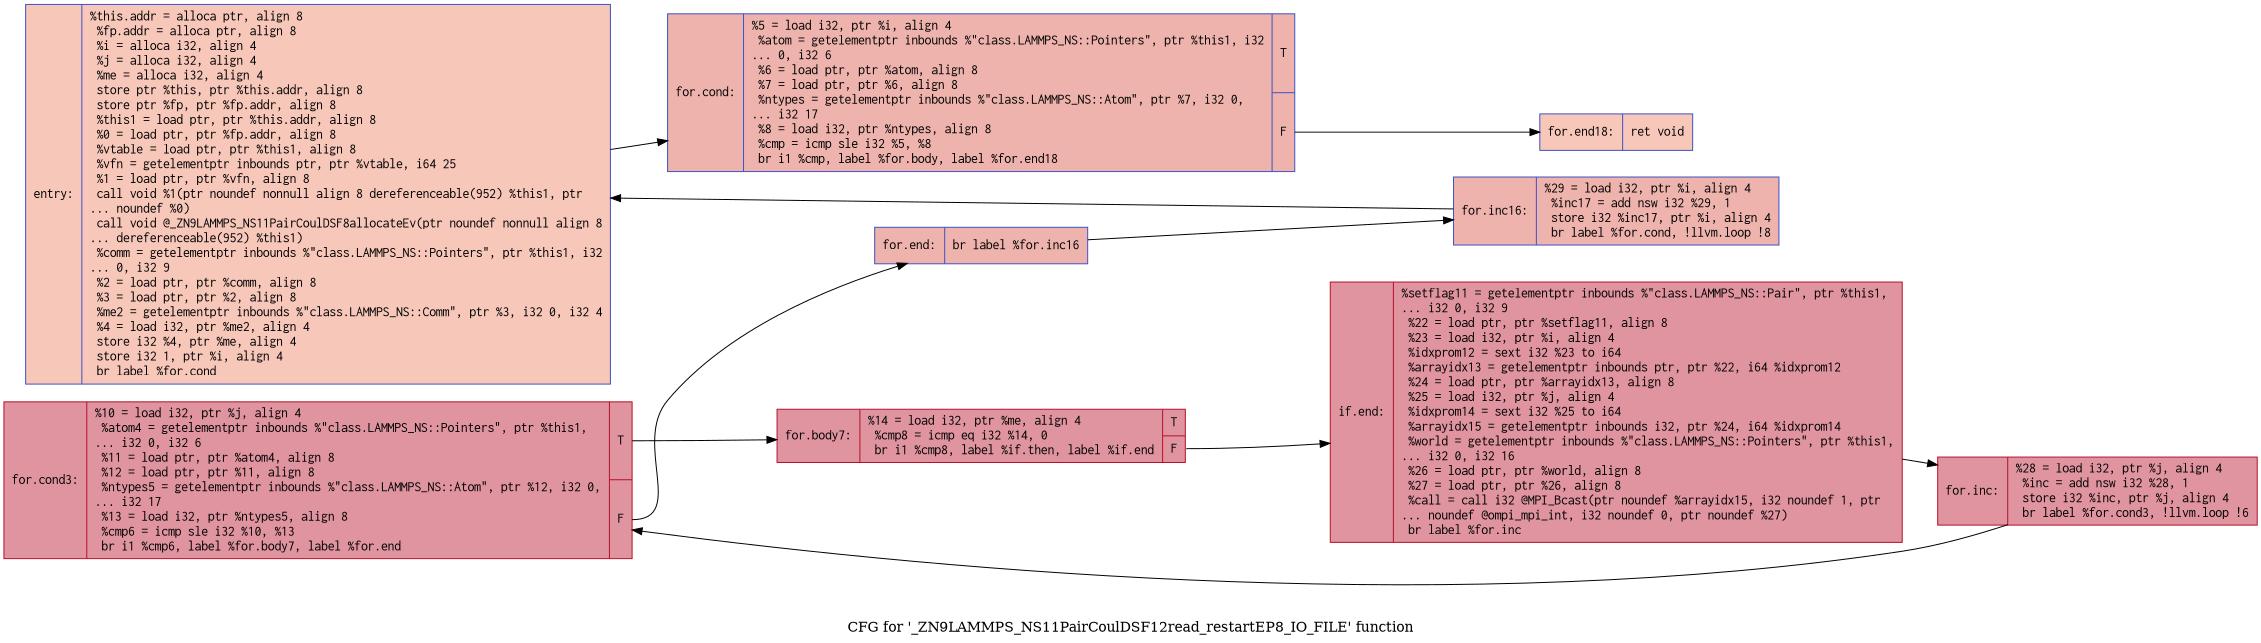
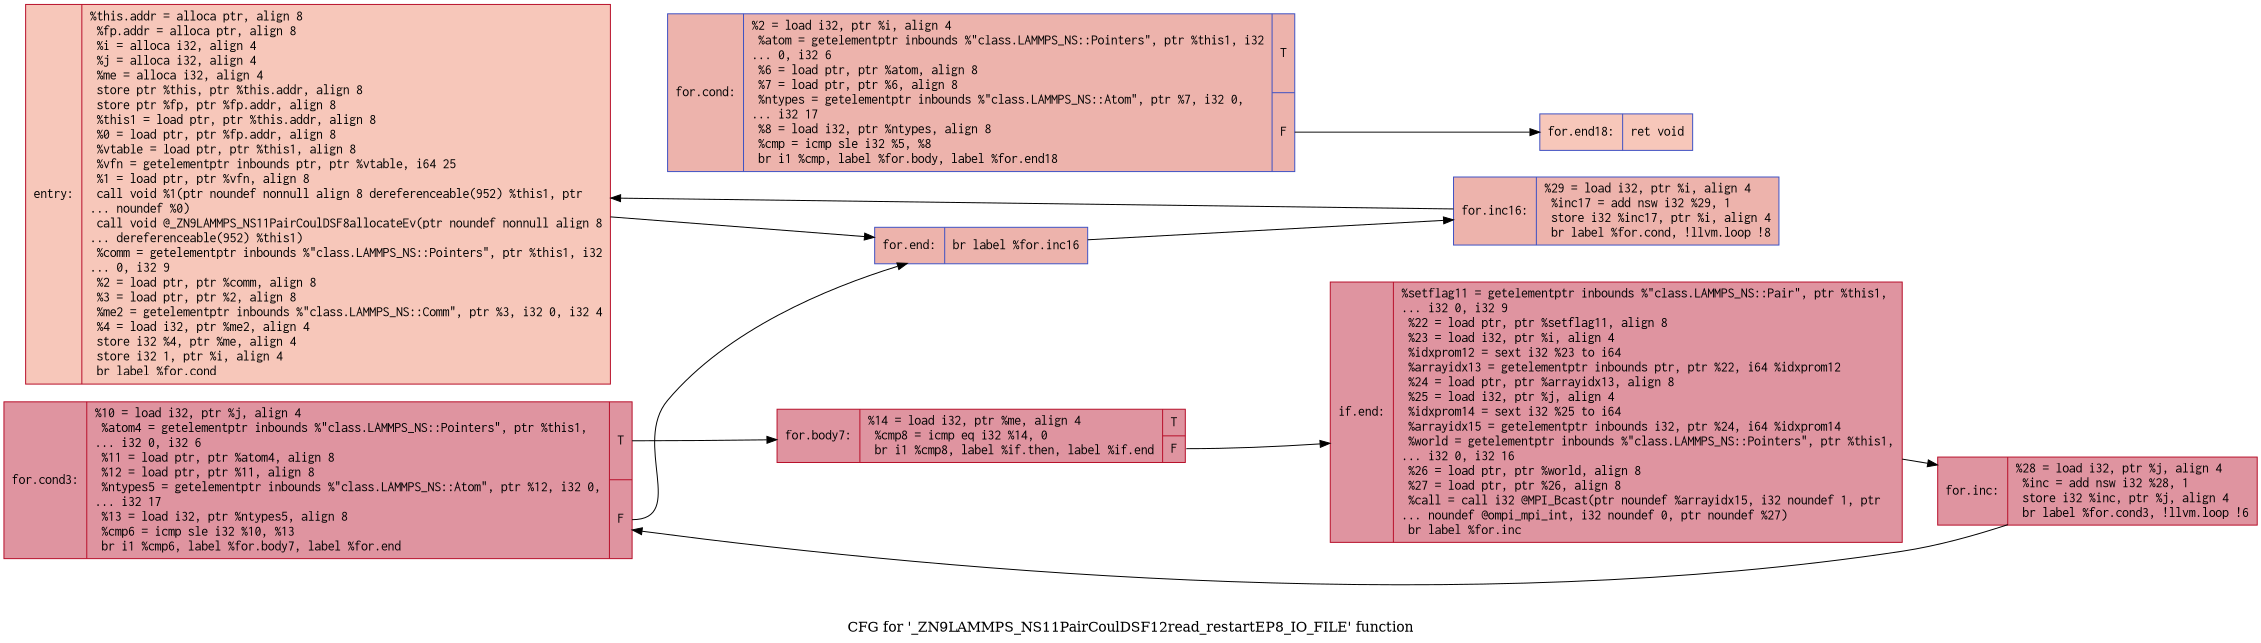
node "for.cond:": text "%5 = load i32, ptr %i, align 4" -> "%2 = load i32, ptr %i, align 4"
edge "entry:" -> "for.cond:": now "entry:" -> "for.end:"
node "entry:": color #3d50c3ff -> #b70d28ff
